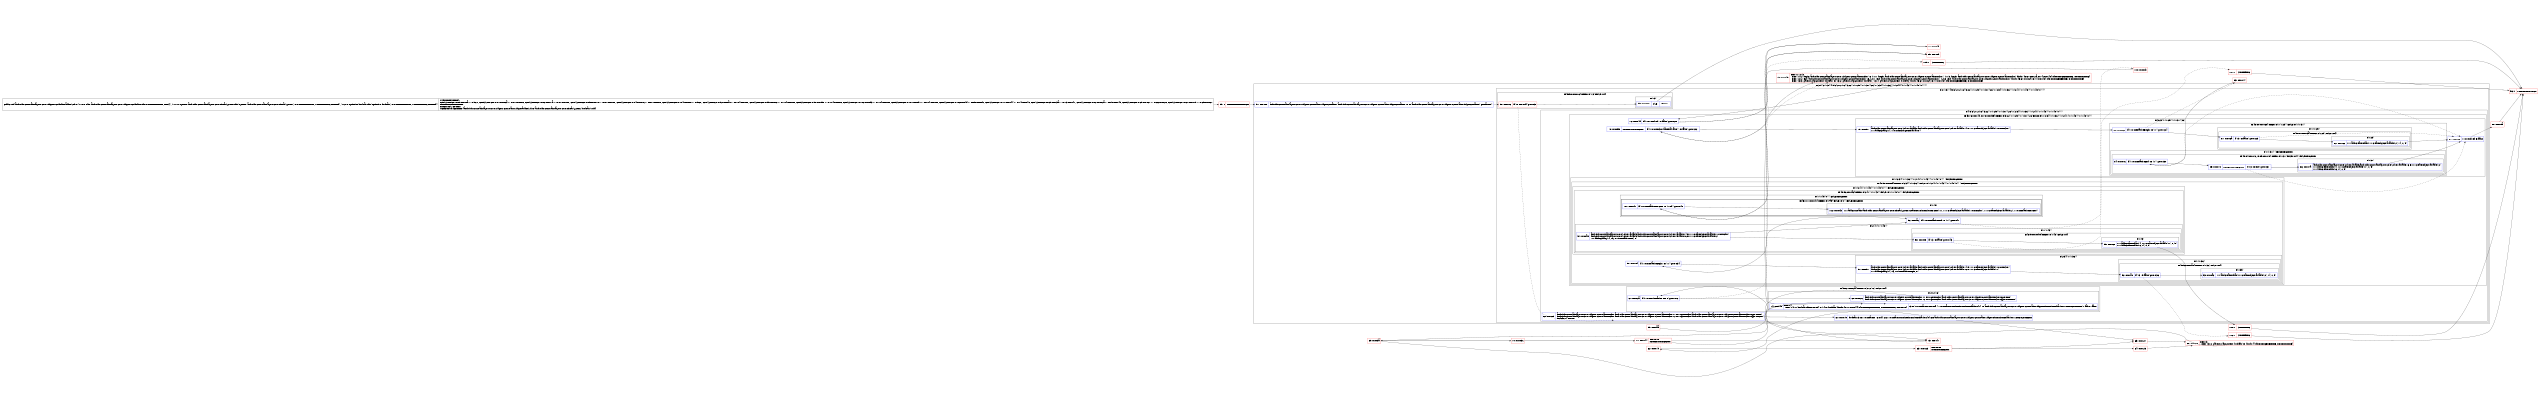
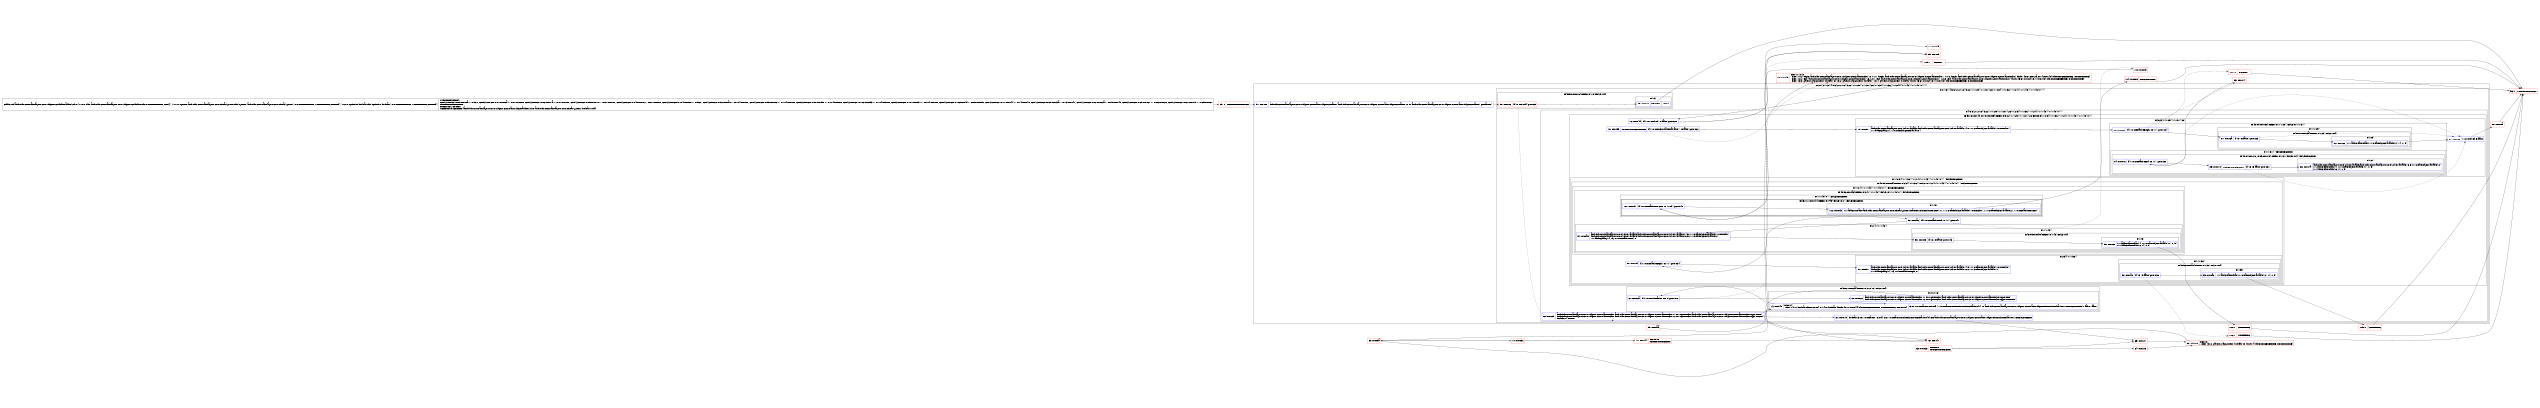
node "109: ?": text "SYNTHETIC" -> "INLINE"
node "107: ?": text "SYNTHETIC" -> "BOTTOM"
node "104: 0x00e8": added
node "59: 0x0008": text "USE" -> "RETURN"
edge "77: 0x004f" -> "78: 0x0055": removed
node "78: 0x0055": text "ADDED_TO_REGION" -> "ADDED_TO_GENERATE"
edge "86: 0x007a" -> "87: 0x0088": removed
node "85: 0x0078": text "if (r3 != end) goto L31" -> "if (r3 != false) goto L31"
edge "98: 0x00be" -> "107: ?": now "80: 0x0068" -> "107: ?"
edge "97: 0x00ae" -> "96: 0x00ac": reversed
edge "91: 0x0091" -> "92: 0x00a0": removed
node "74: 0x0048": text "PHI: r4" -> "USE: r4"
node "105: ?": added
edge "71: 0x0044" -> "74: 0x0048": now "60: 0x0009" -> "74: 0x0048"
node "62: 0x001b": removed
node "63: 0x0023": text "NOT_TO_REGION" -> "ADDED_TO_REGION"
